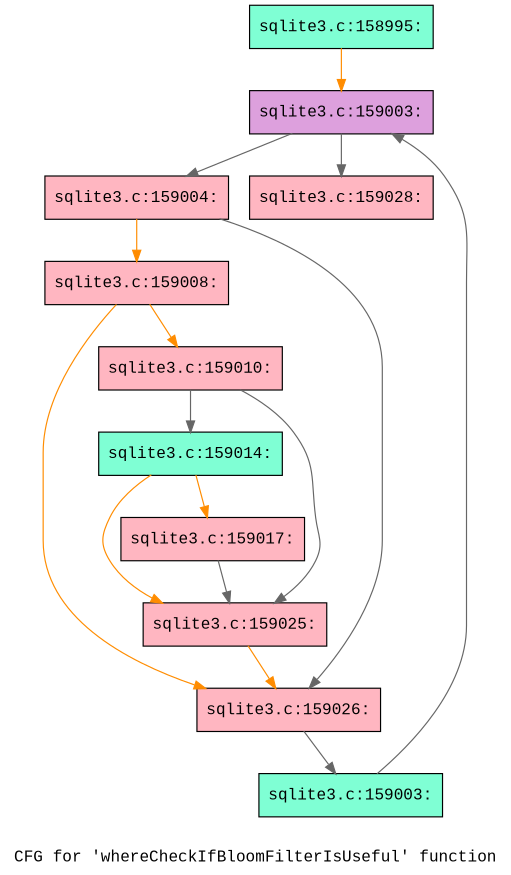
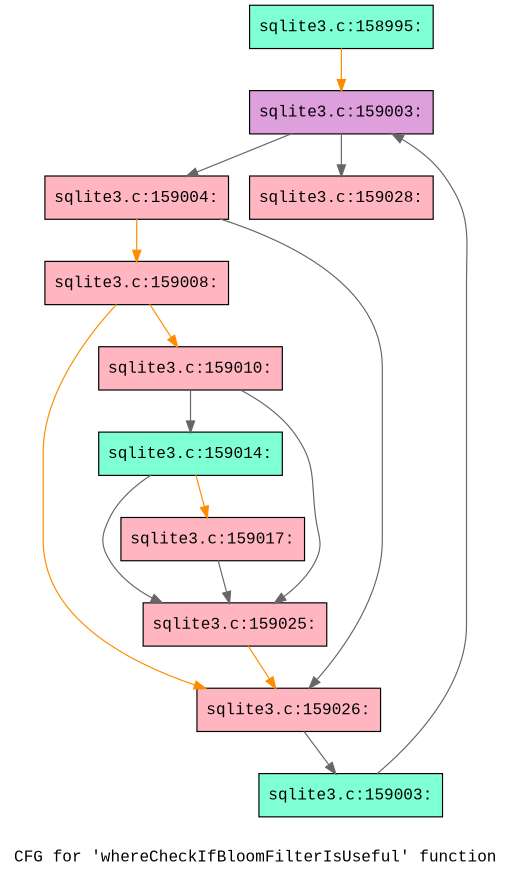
edge "sqlite3.c:159014:" -> "sqlite3.c:159025:": color darkorange -> gray40
